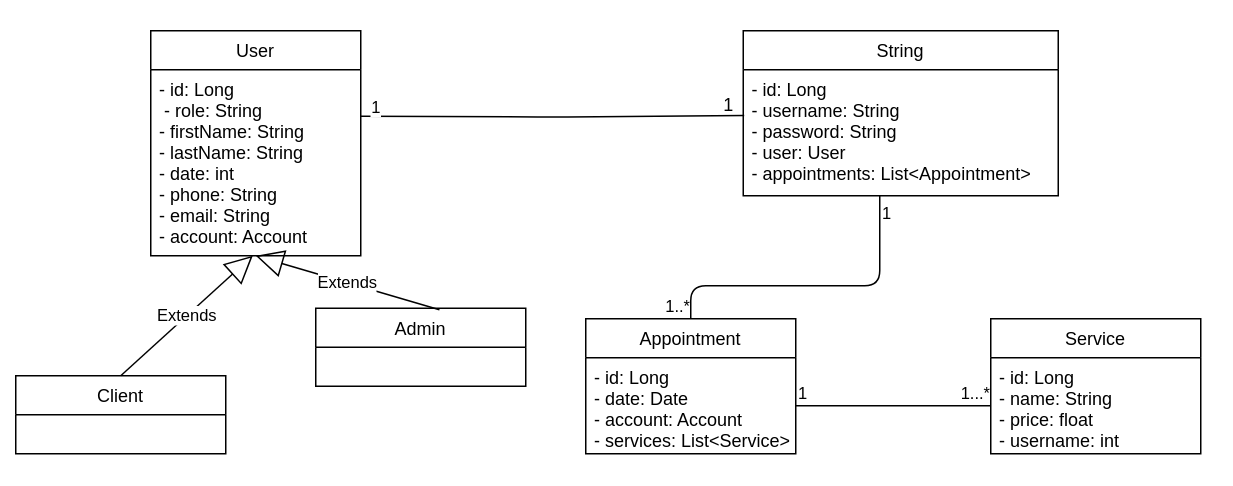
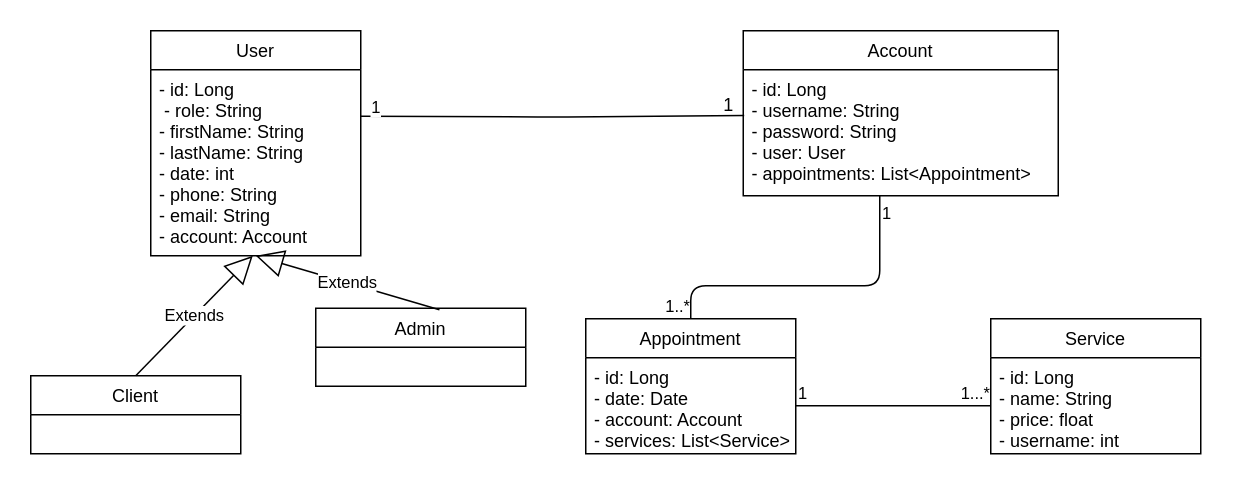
node "String": label "String" -> "Account"
node "Client": moved (121, 415) -> (136, 415)
